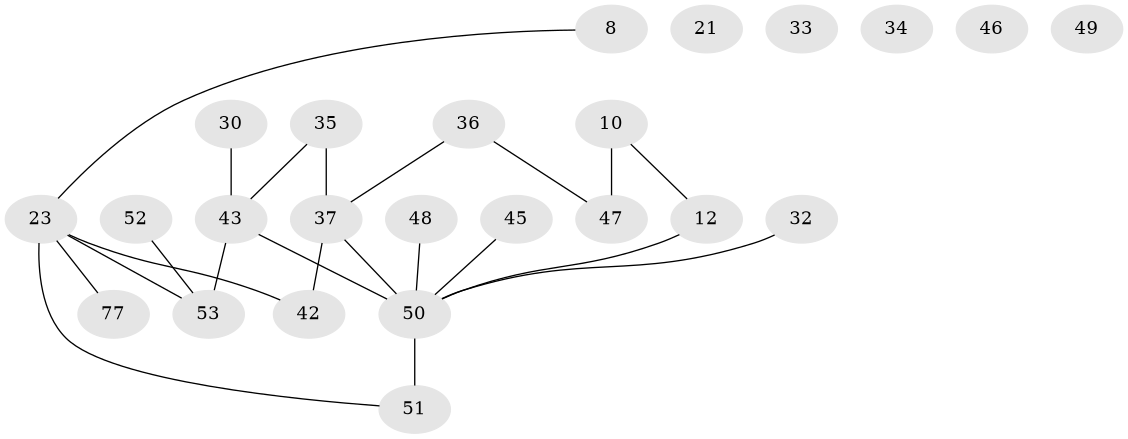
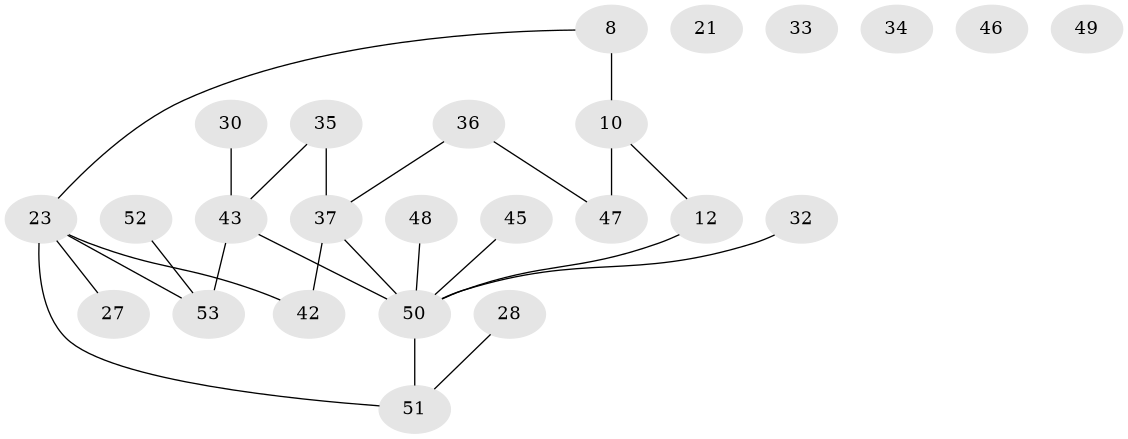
edge "8" -- "10": added
node "77": label "77" -> "27"
node "28": added
